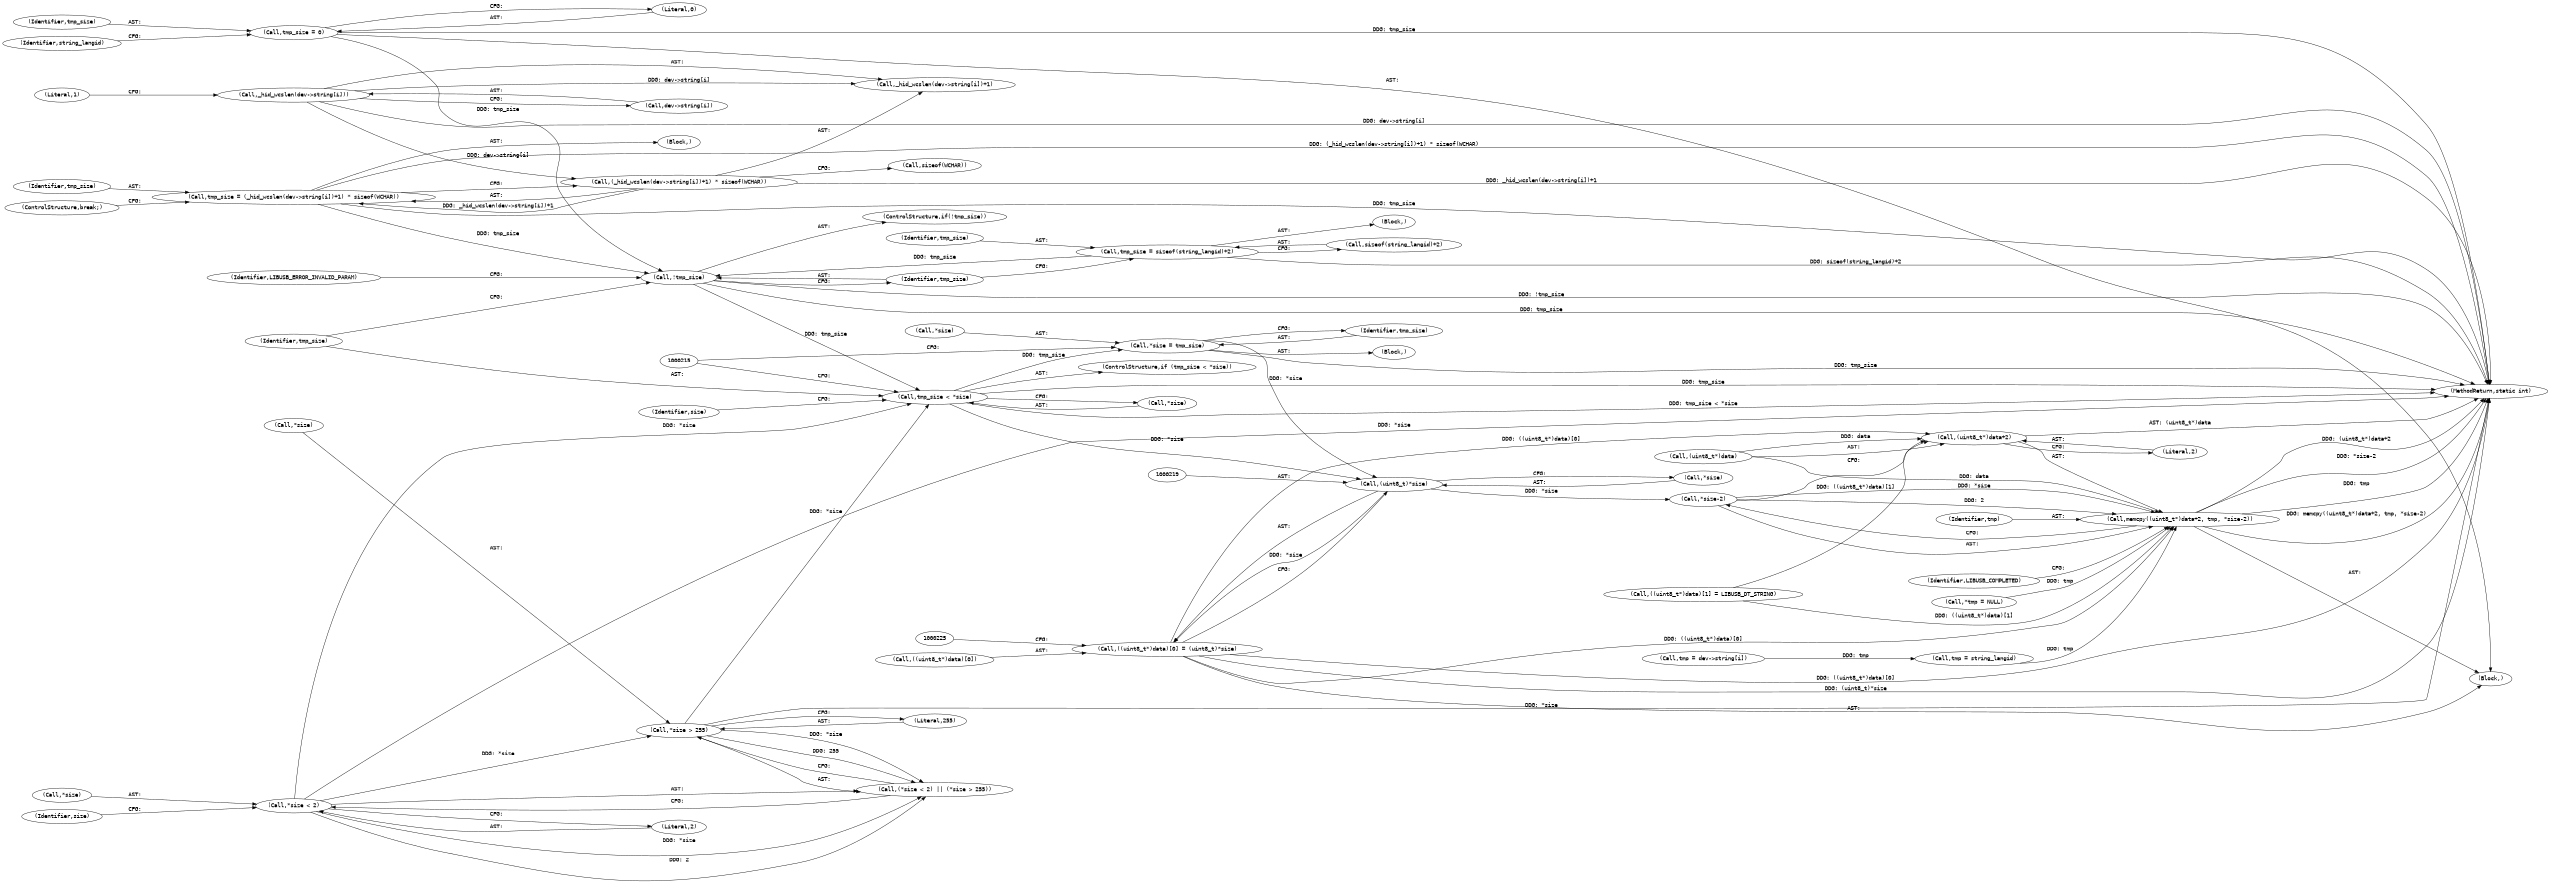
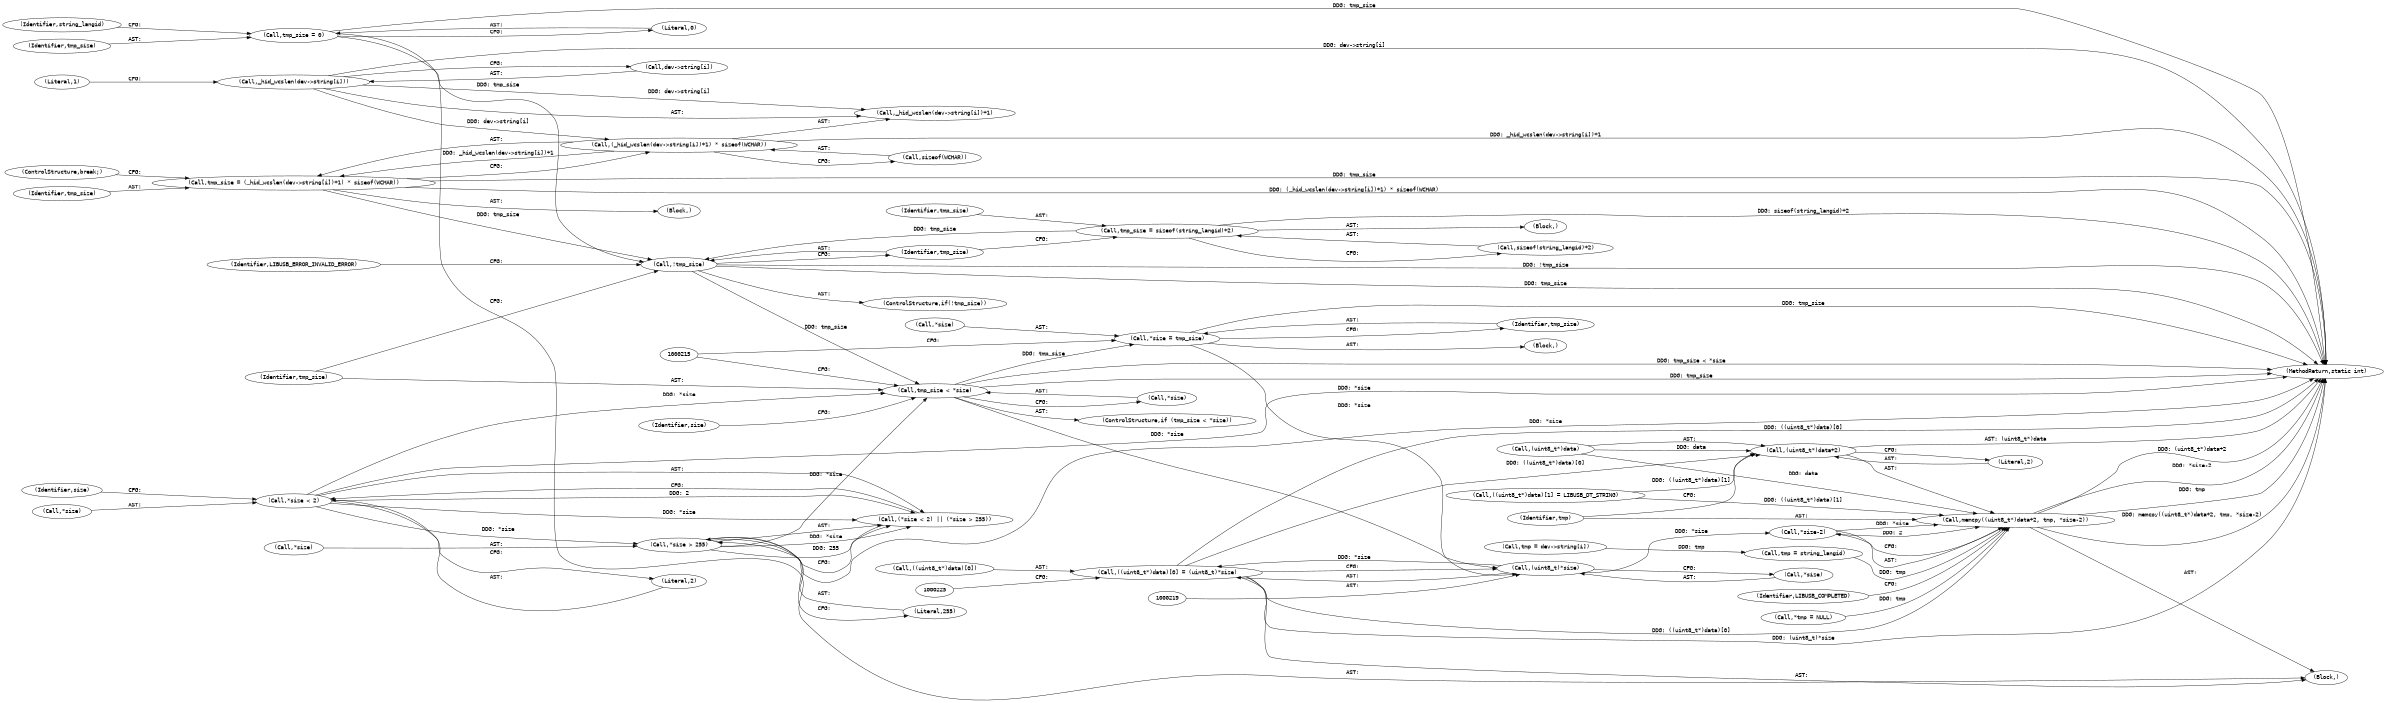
edge "(Call,sizeof(WCHAR))" -> "(Call,(_hid_wcslen(dev->string[i])+1) * sizeof(WCHAR))": added, label "AST:"
node "(Identifier,LIBUSB_ERROR_INVALID_PARAM)": label "(Identifier,LIBUSB_ERROR_INVALID_PARAM)" -> "(Identifier,LIBUSB_ERROR_INVALID_ERROR)"
edge "(Call,*size-2)" -> "(Call,(uint8_t*)data+2)": now "(Identifier,tmp)" -> "(Call,(uint8_t*)data+2)"
